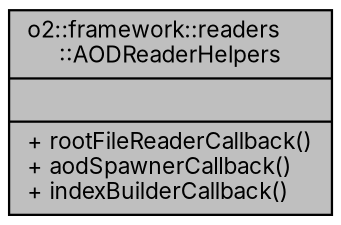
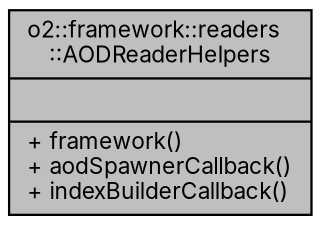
node "o2::framework::readers": text "+ rootFileReaderCallback()" -> "+ framework()"
